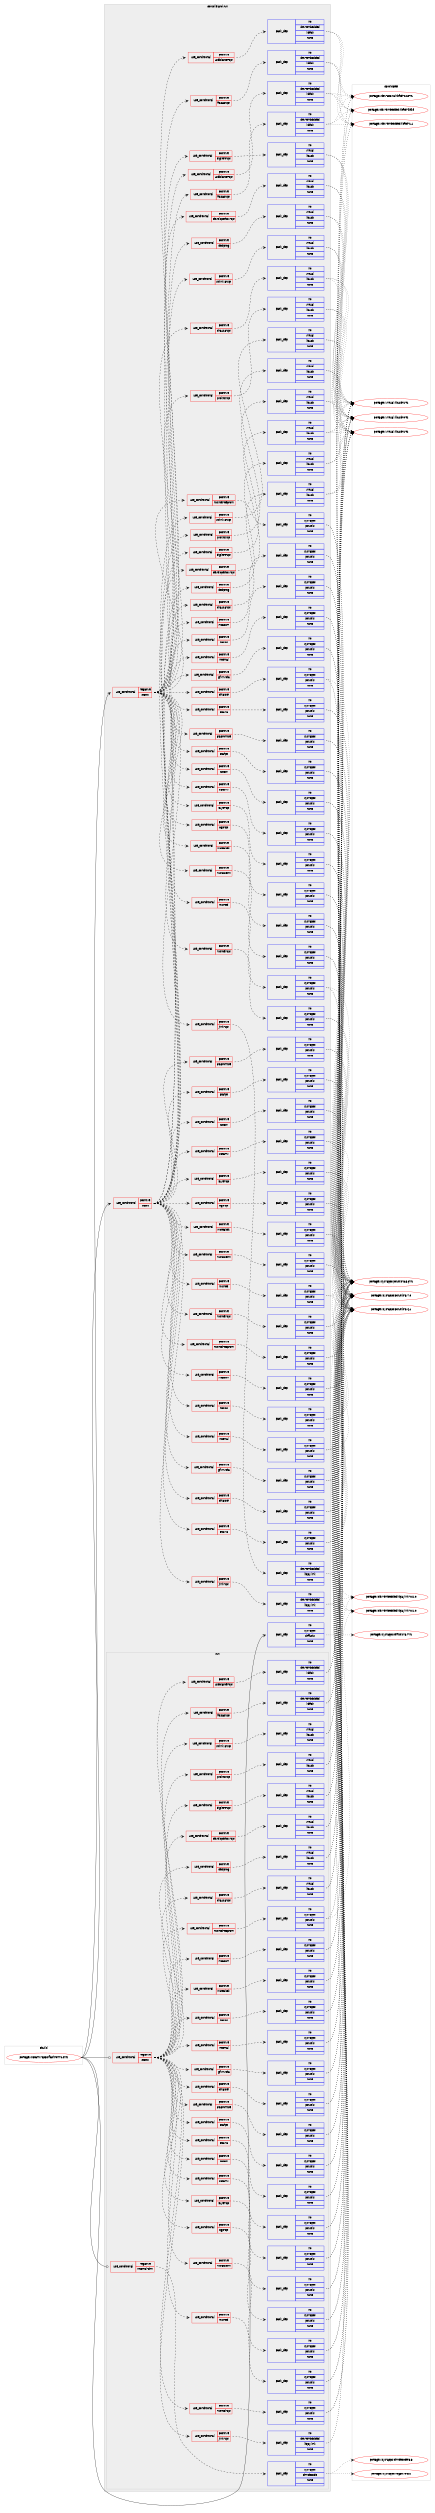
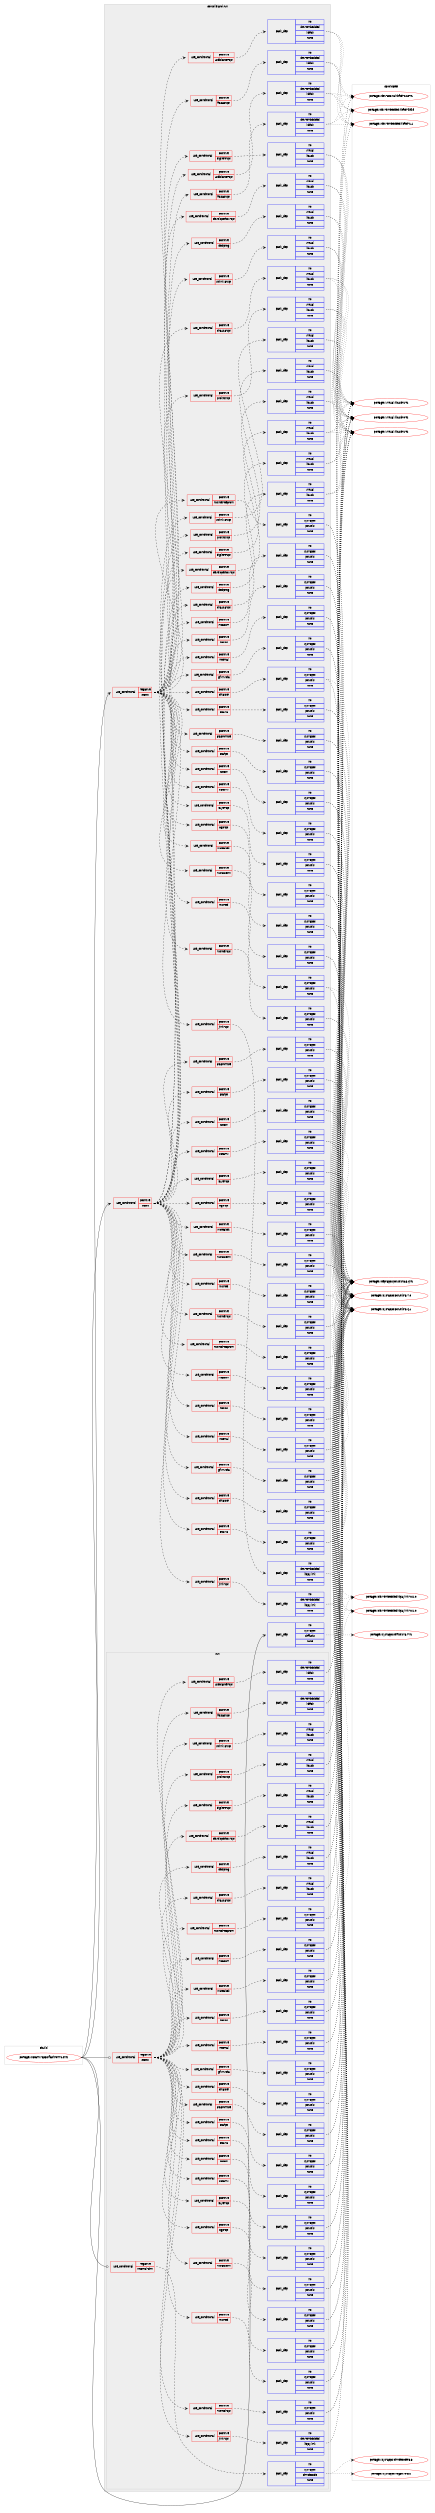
node "portage://sys-apps/pciutils-3.5.6-r1": label "portage://sys-apps/pciutils-3.5.6-r1" -> "portage://dep-apps/pciutils-3.5.6-r1"
